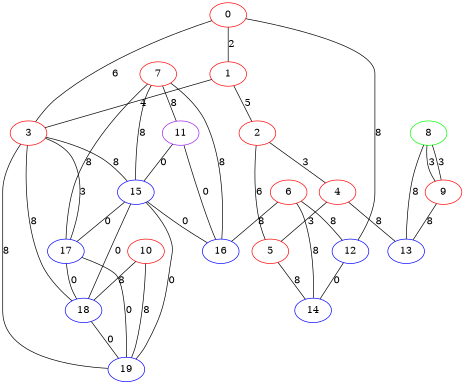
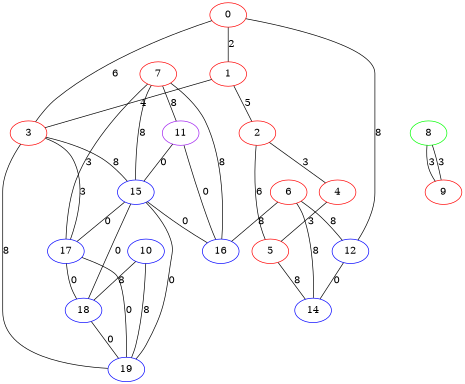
edge "7" -- "17": label "8" -> "3"
edge "3" -- "18": removed, label "8"
node "10": color red -> blue
node "13": removed
